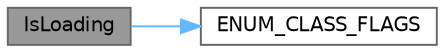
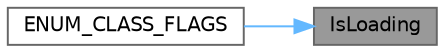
edge "IsLoading" -> "ENUM_CLASS_FLAGS": reversed
